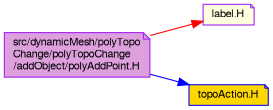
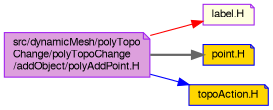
node "point.H": added
